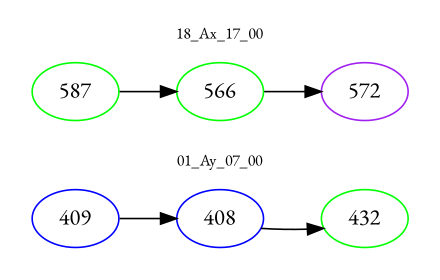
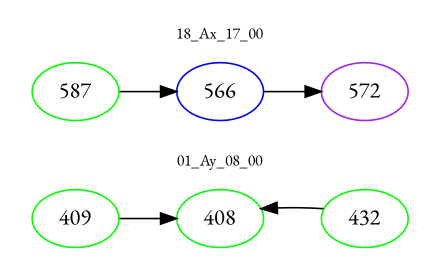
node "566": color green -> blue
cluster "01_Ay_07_00": label "01_Ay_07_00" -> "01_Ay_08_00"
node "409": color blue -> green
node "408": color blue -> green
edge "408" -> "432": reversed
